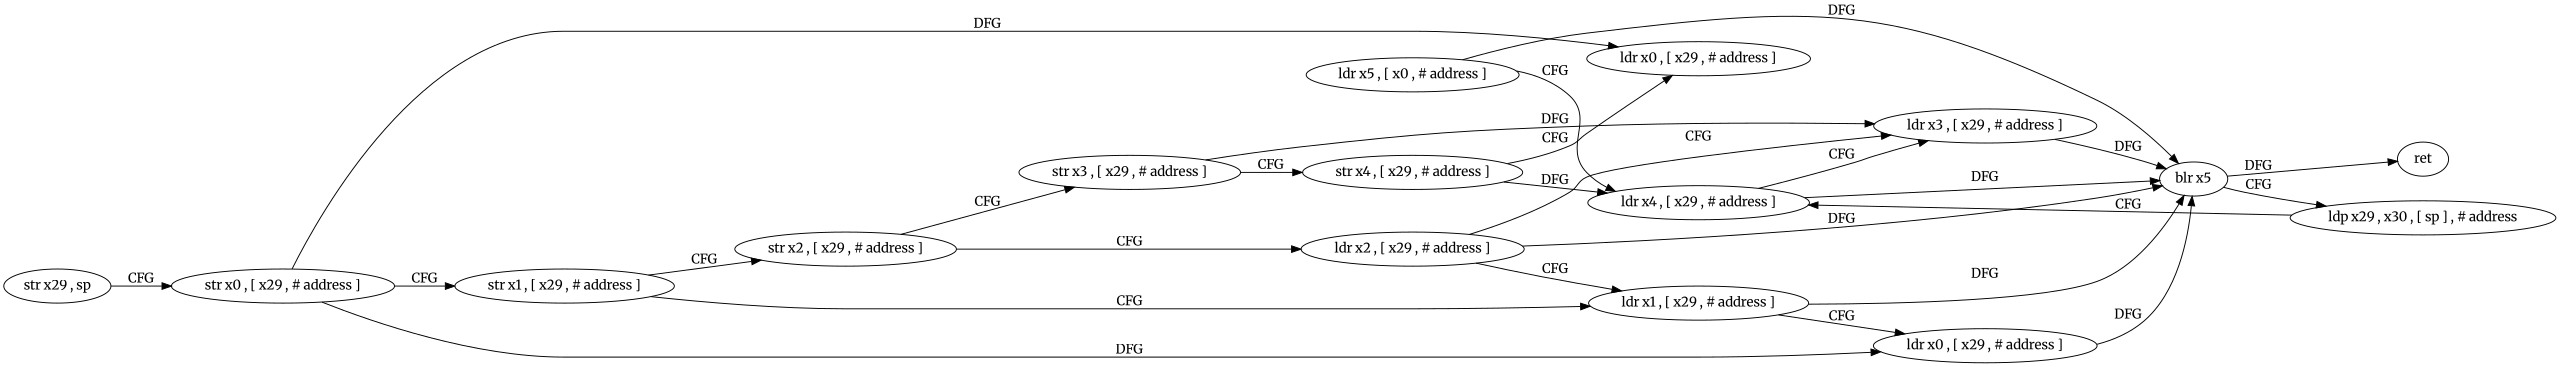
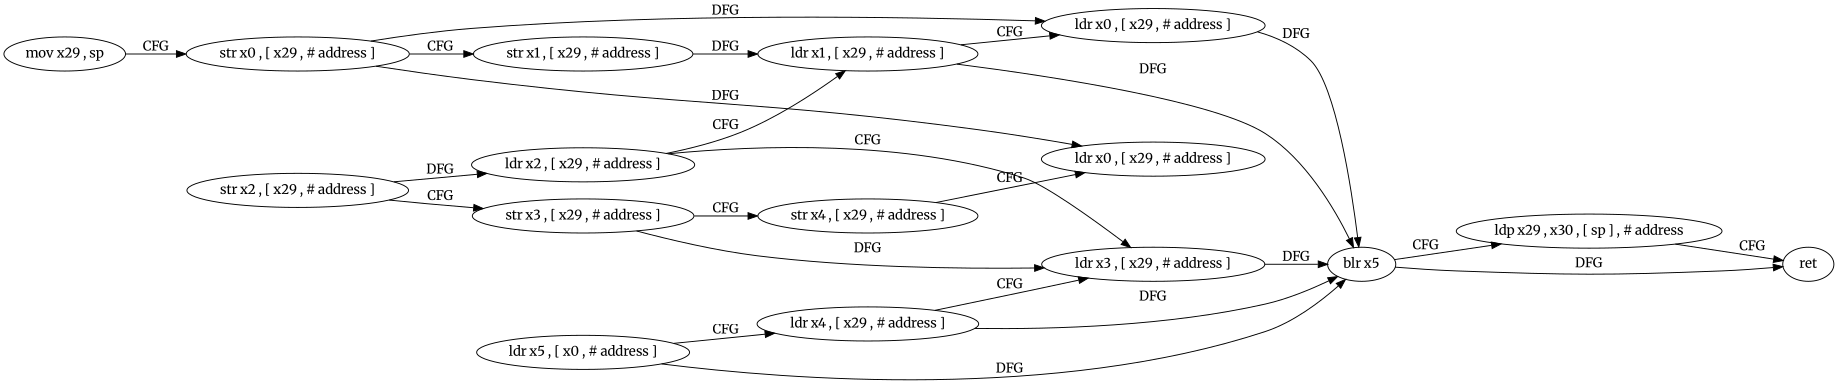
edge "str x4 , [ x29 , # address ]" -> "ldr x4 , [ x29 , # address ]": removed, label "DFG"
edge "ldp x29 , x30 , [ sp ] , # address" -> "ldr x4 , [ x29 , # address ]": now "ldp x29 , x30 , [ sp ] , # address" -> "ret"
edge "ldr x2 , [ x29 , # address ]" -> "blr x5": removed, label "DFG"
edge "str x2 , [ x29 , # address ]" -> "ldr x2 , [ x29 , # address ]": label "CFG" -> "DFG"
edge "str x1 , [ x29 , # address ]" -> "str x2 , [ x29 , # address ]": removed, label "CFG"
node "str x29 , sp": label "str x29 , sp" -> "mov x29 , sp"
edge "str x1 , [ x29 , # address ]" -> "ldr x1 , [ x29 , # address ]": label "CFG" -> "DFG"
